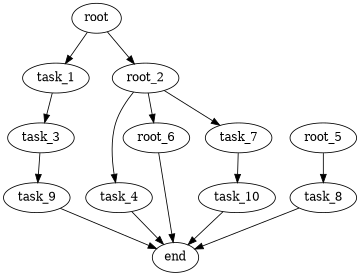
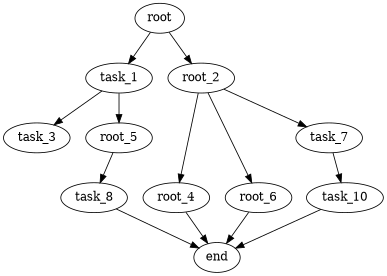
edge "task_1" -> "root_5": added
node "task_9": removed
node "task_4": label "task_4" -> "root_4"
